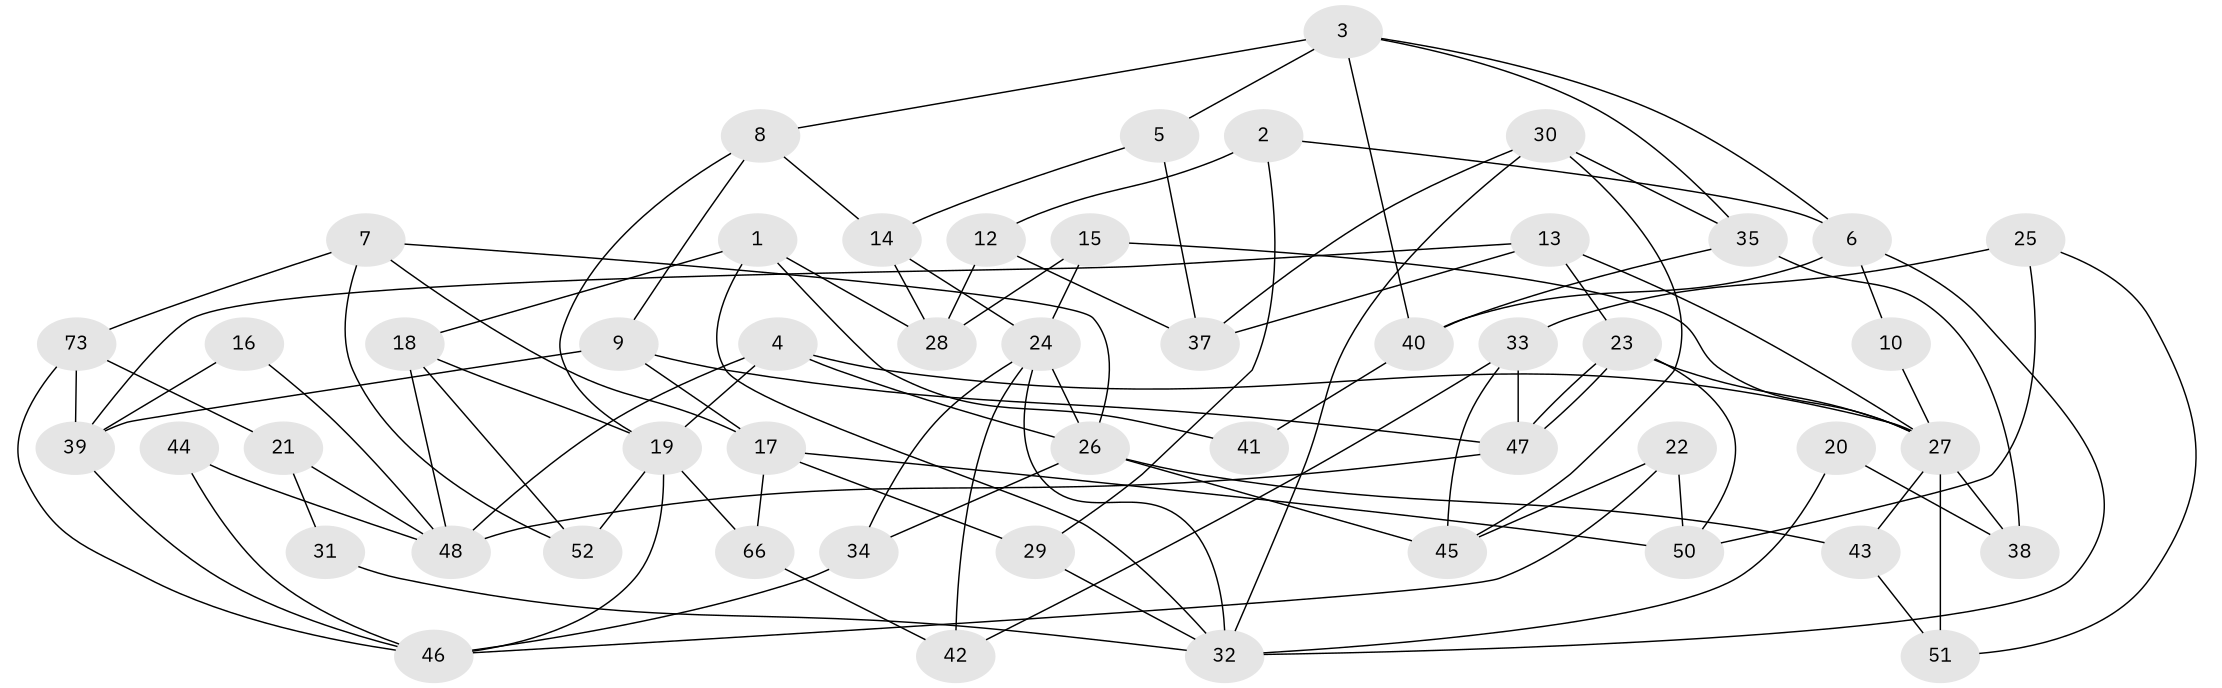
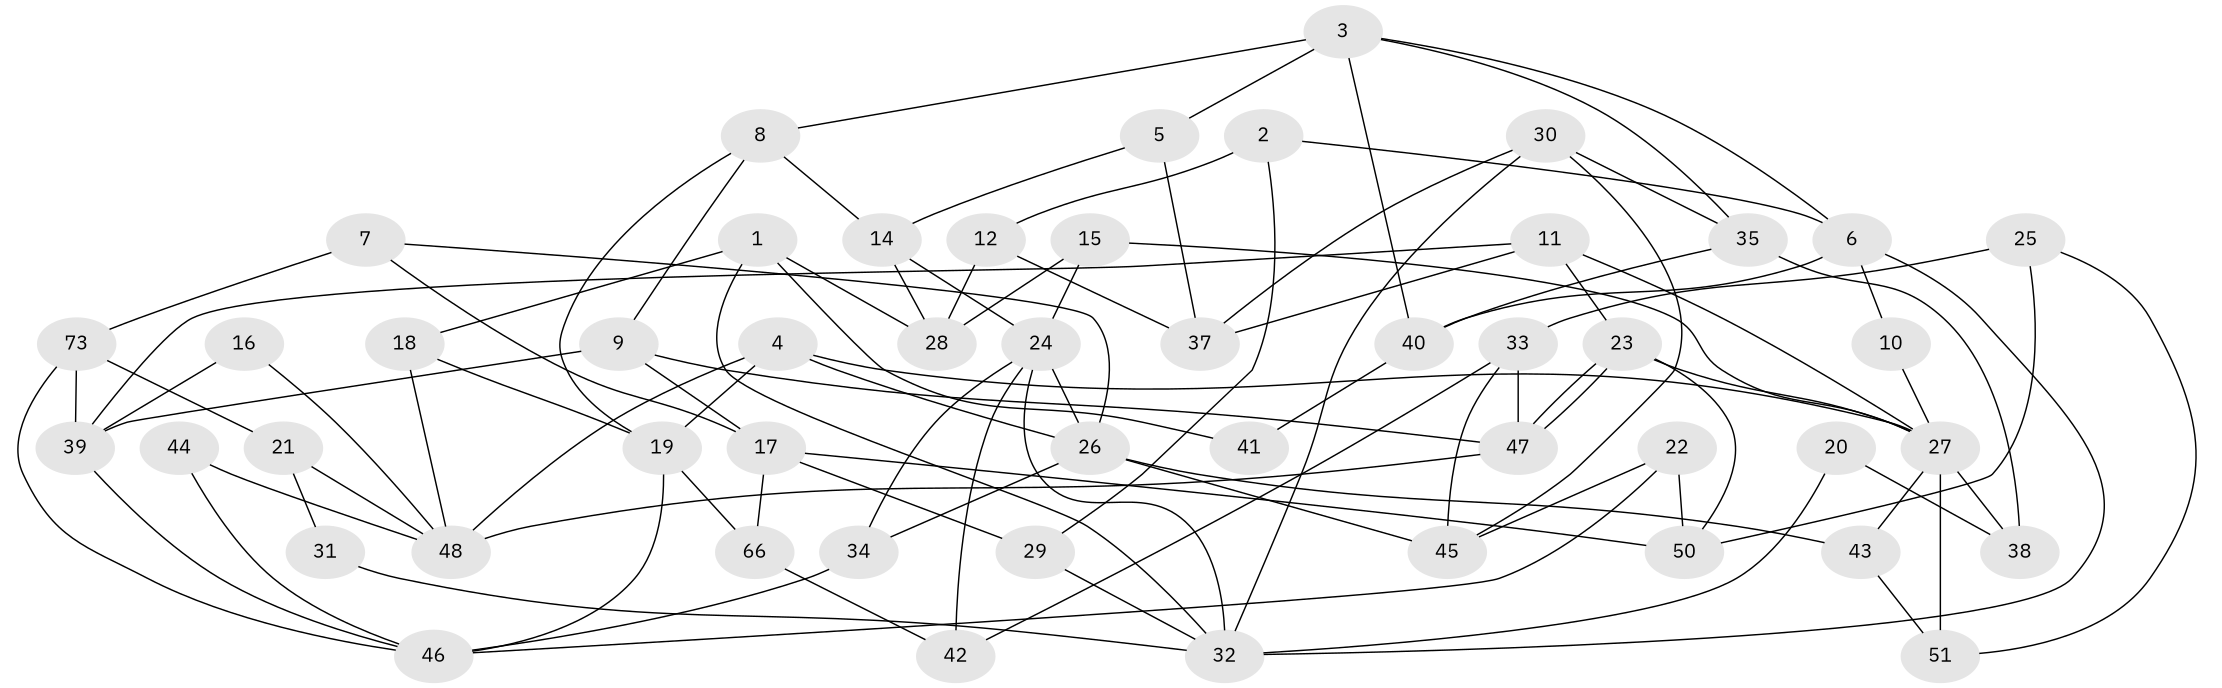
node "13": label "13" -> "11"
node "52": removed
